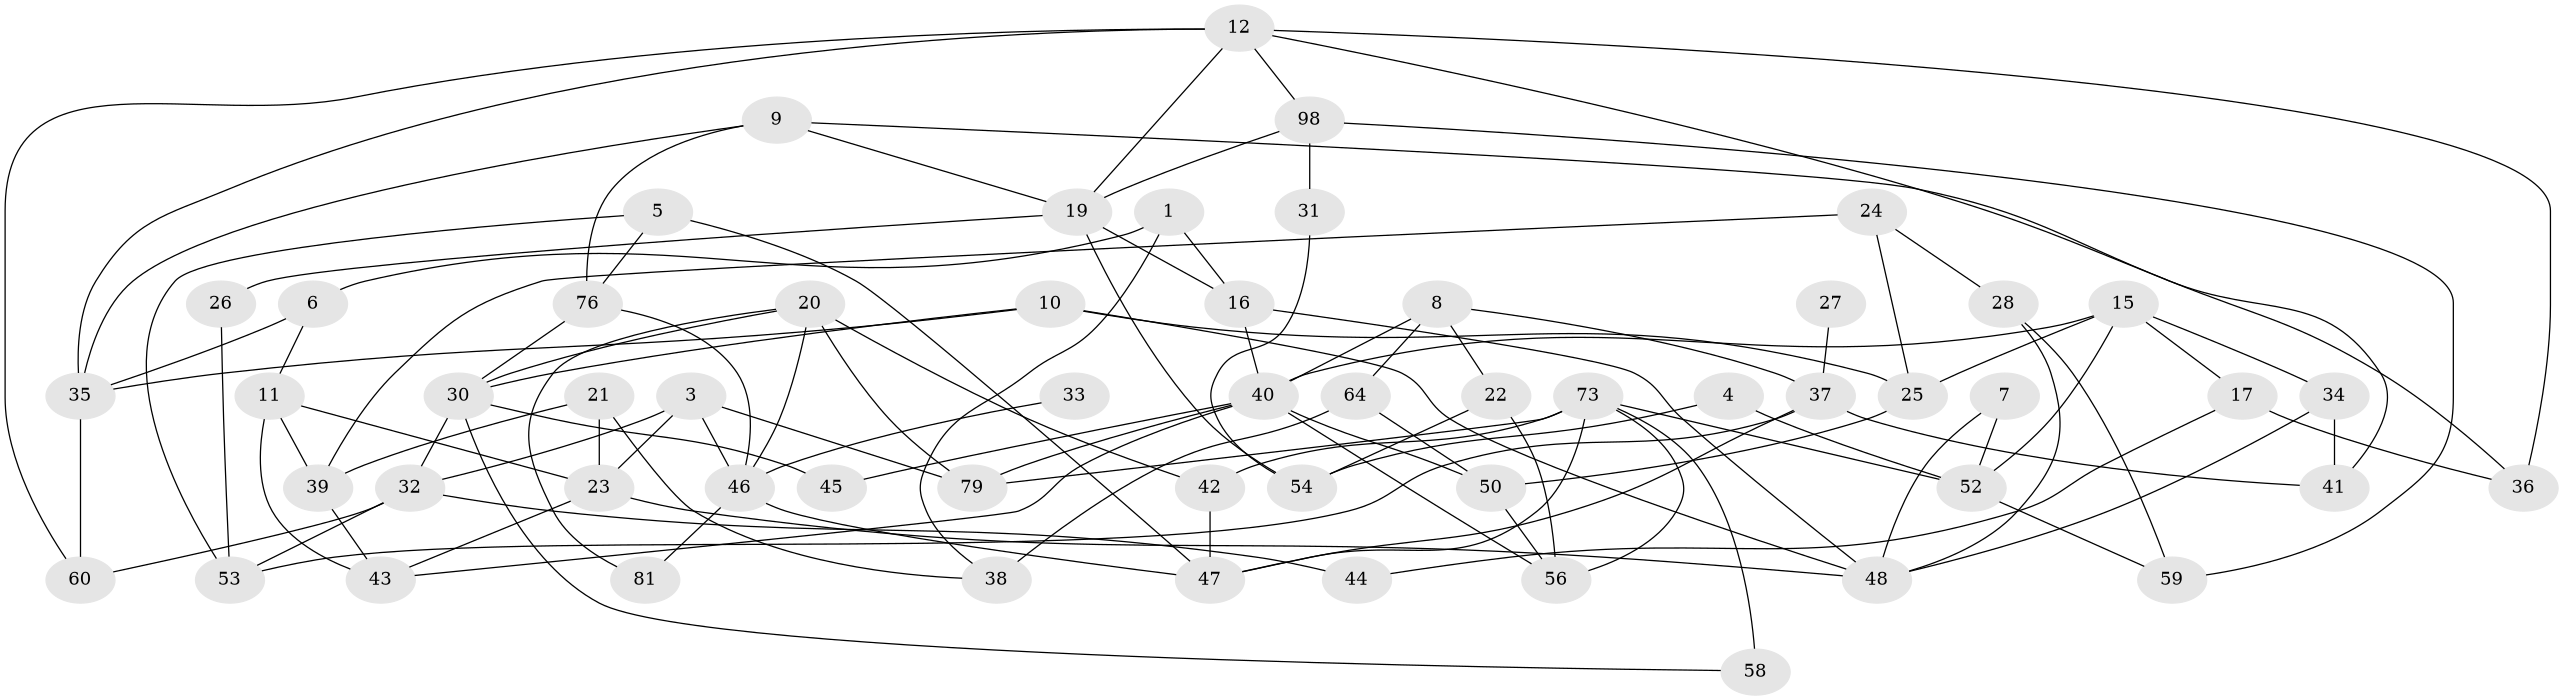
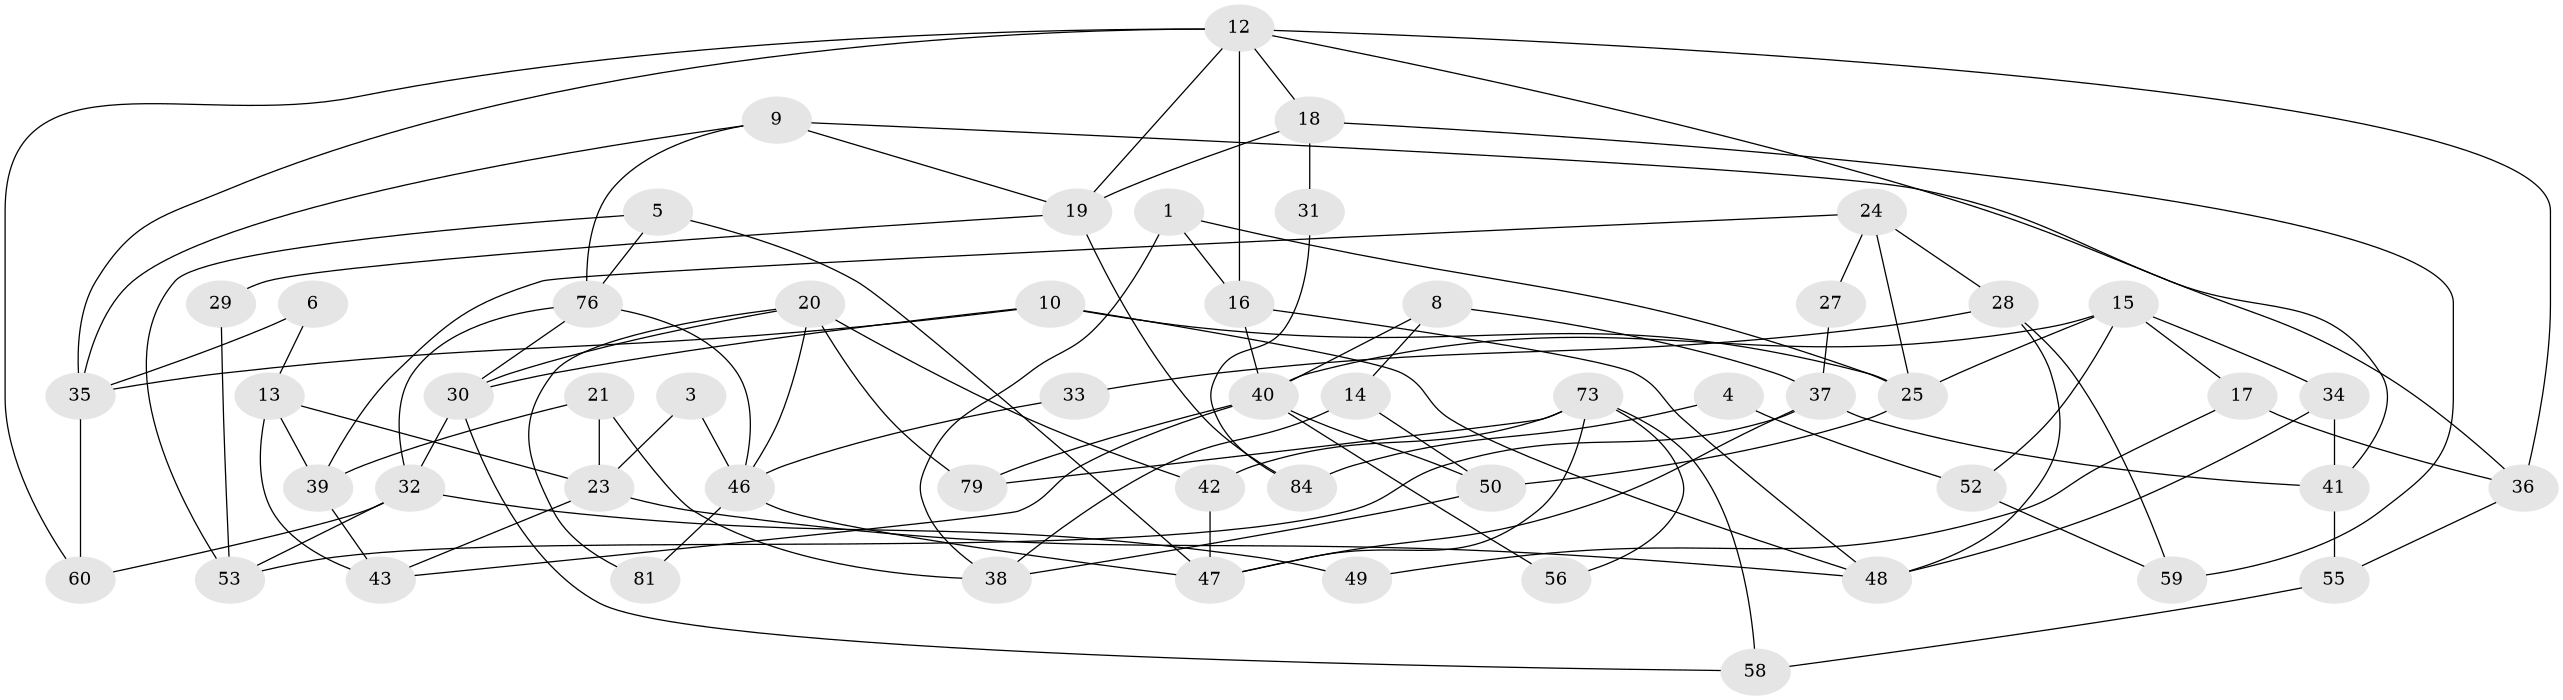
node "98": label "98" -> "18"
edge "19" -- "16": now "12" -- "16"
edge "24" -- "27": added
edge "1" -- "6": now "1" -- "25"
node "26": label "26" -> "29"
edge "28" -- "33": added
node "11": label "11" -> "13"
node "64": label "64" -> "14"
node "22": removed
node "7": removed
edge "73" -- "52": removed
edge "3" -- "79": removed
edge "3" -- "32": now "76" -- "32"
node "45": removed
node "54": label "54" -> "84"
edge "50" -- "56": now "50" -- "38"
node "44": label "44" -> "49"
node "55": added
